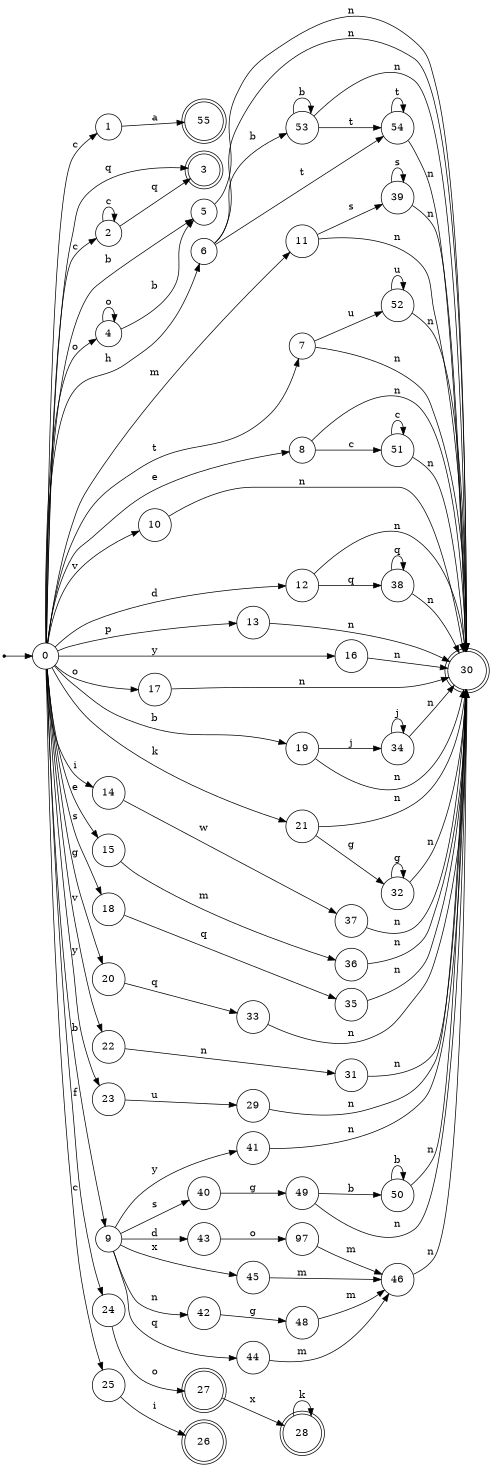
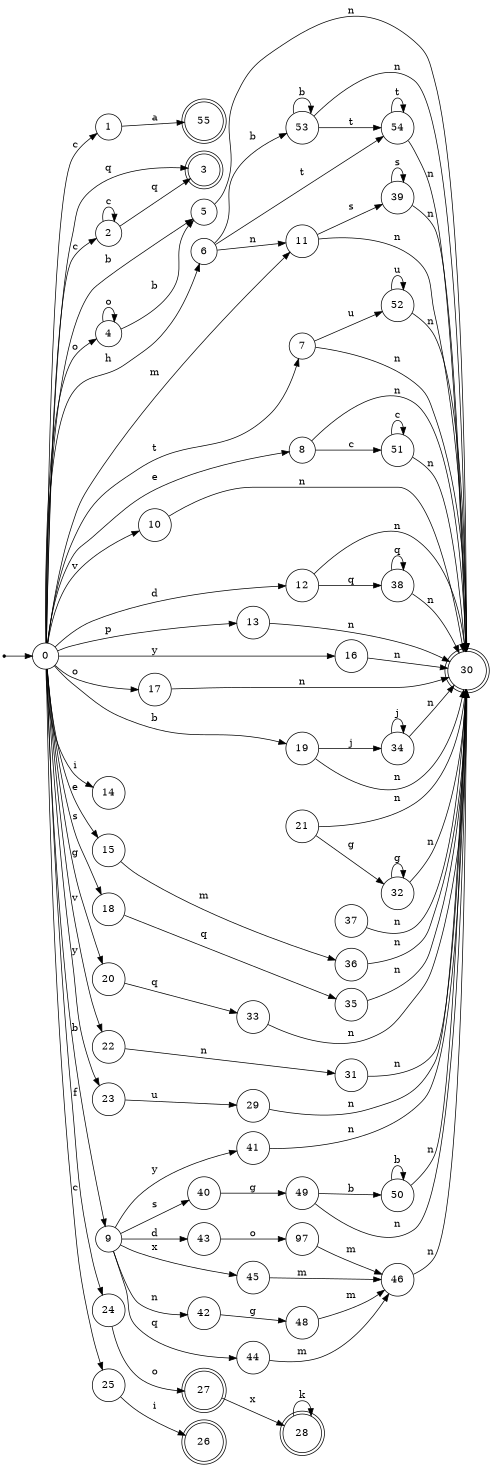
edge "6" -> "30": now "6" -> "11"
edge "0" -> "21": removed, label "k"
edge "14" -> "37": removed, label "w"
